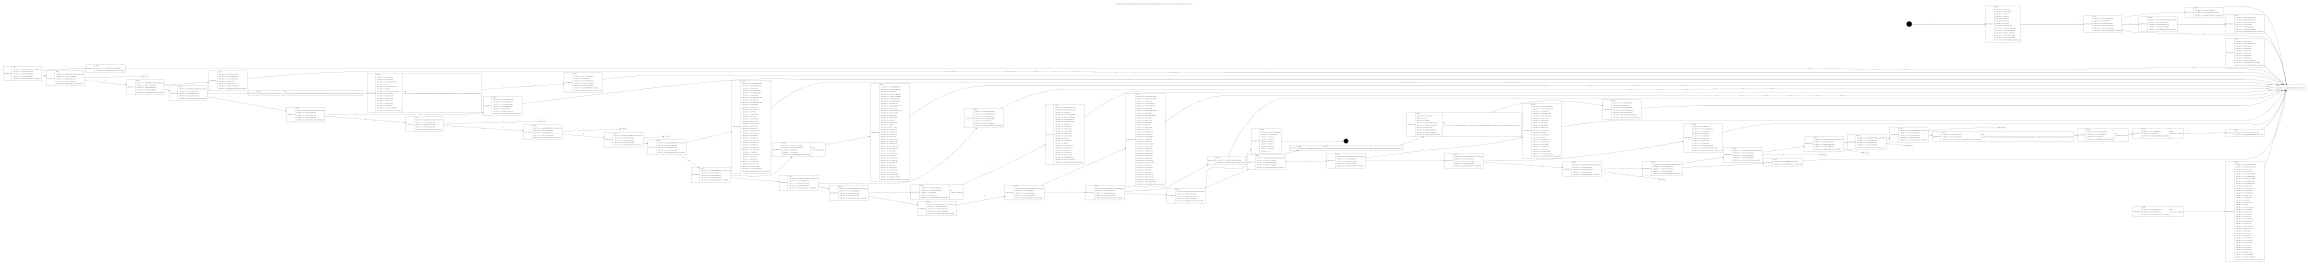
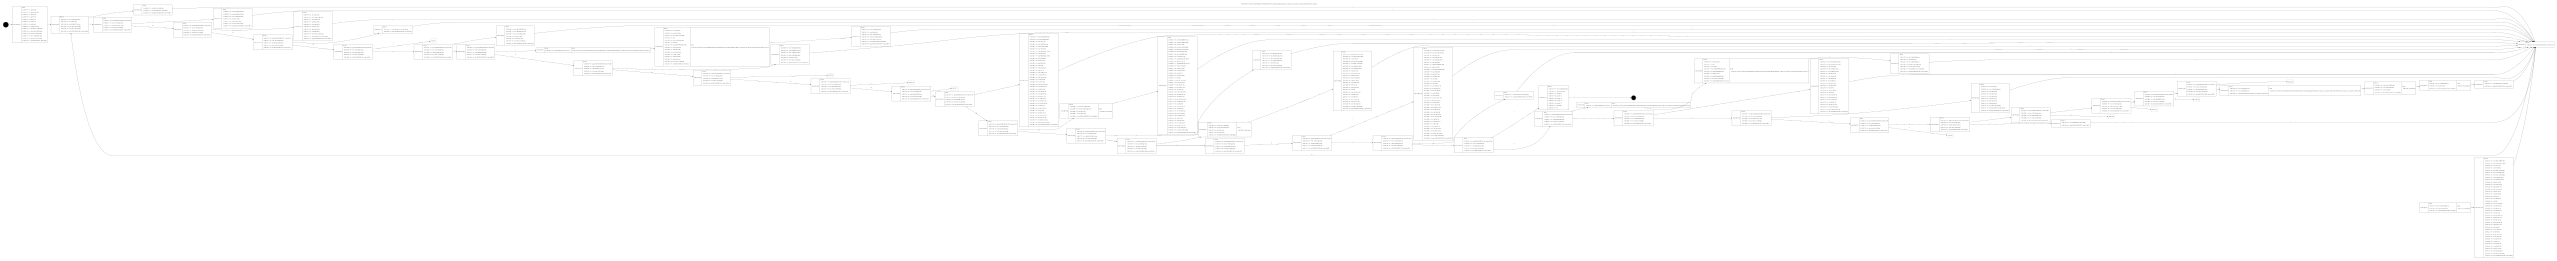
node "0x40165c [22]": added
